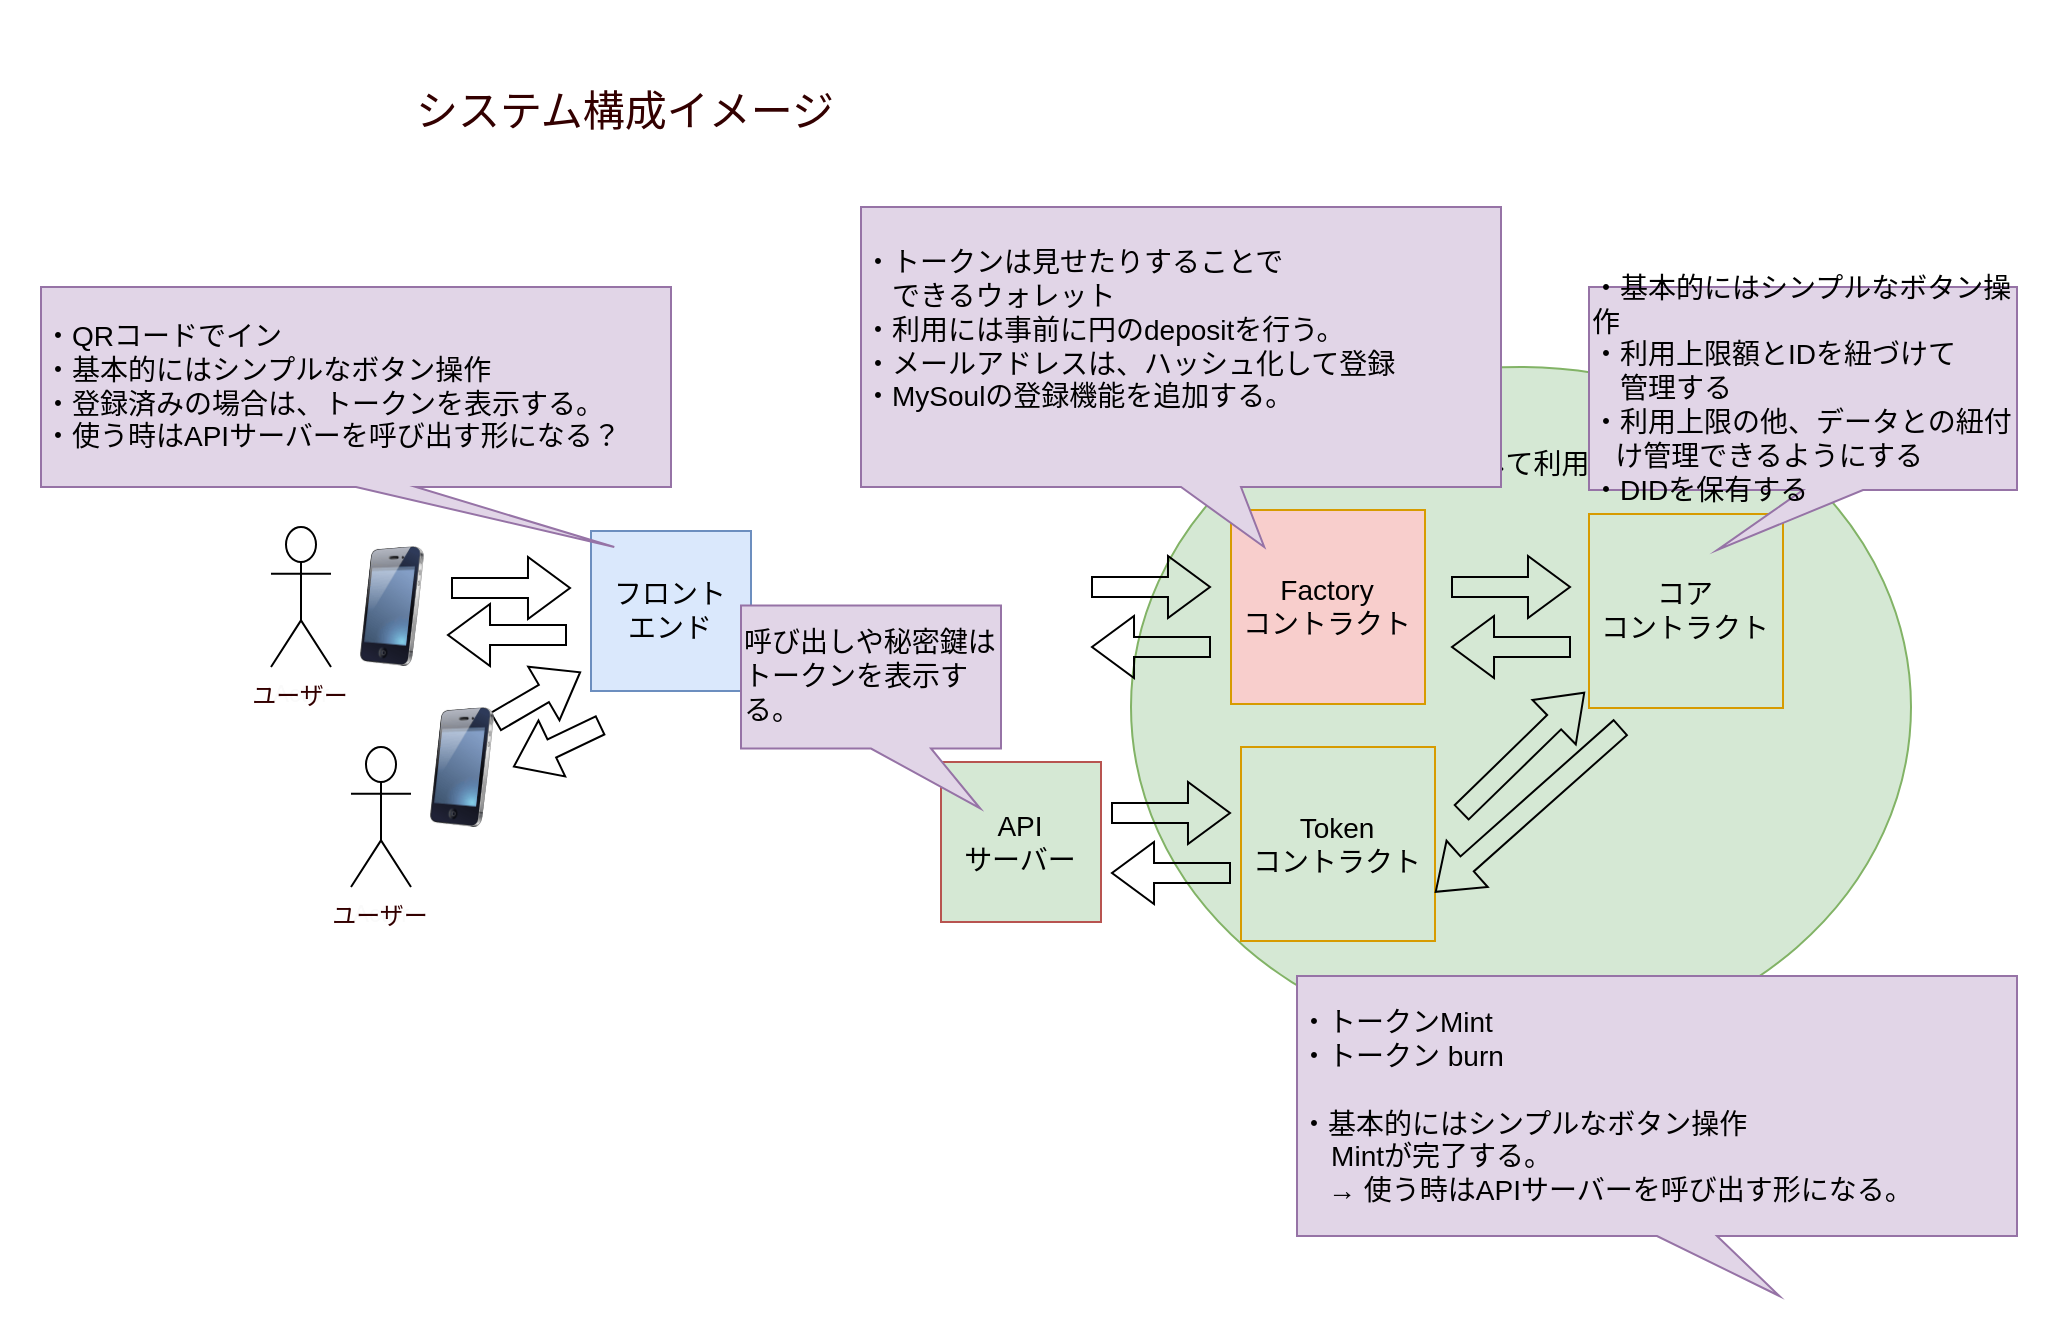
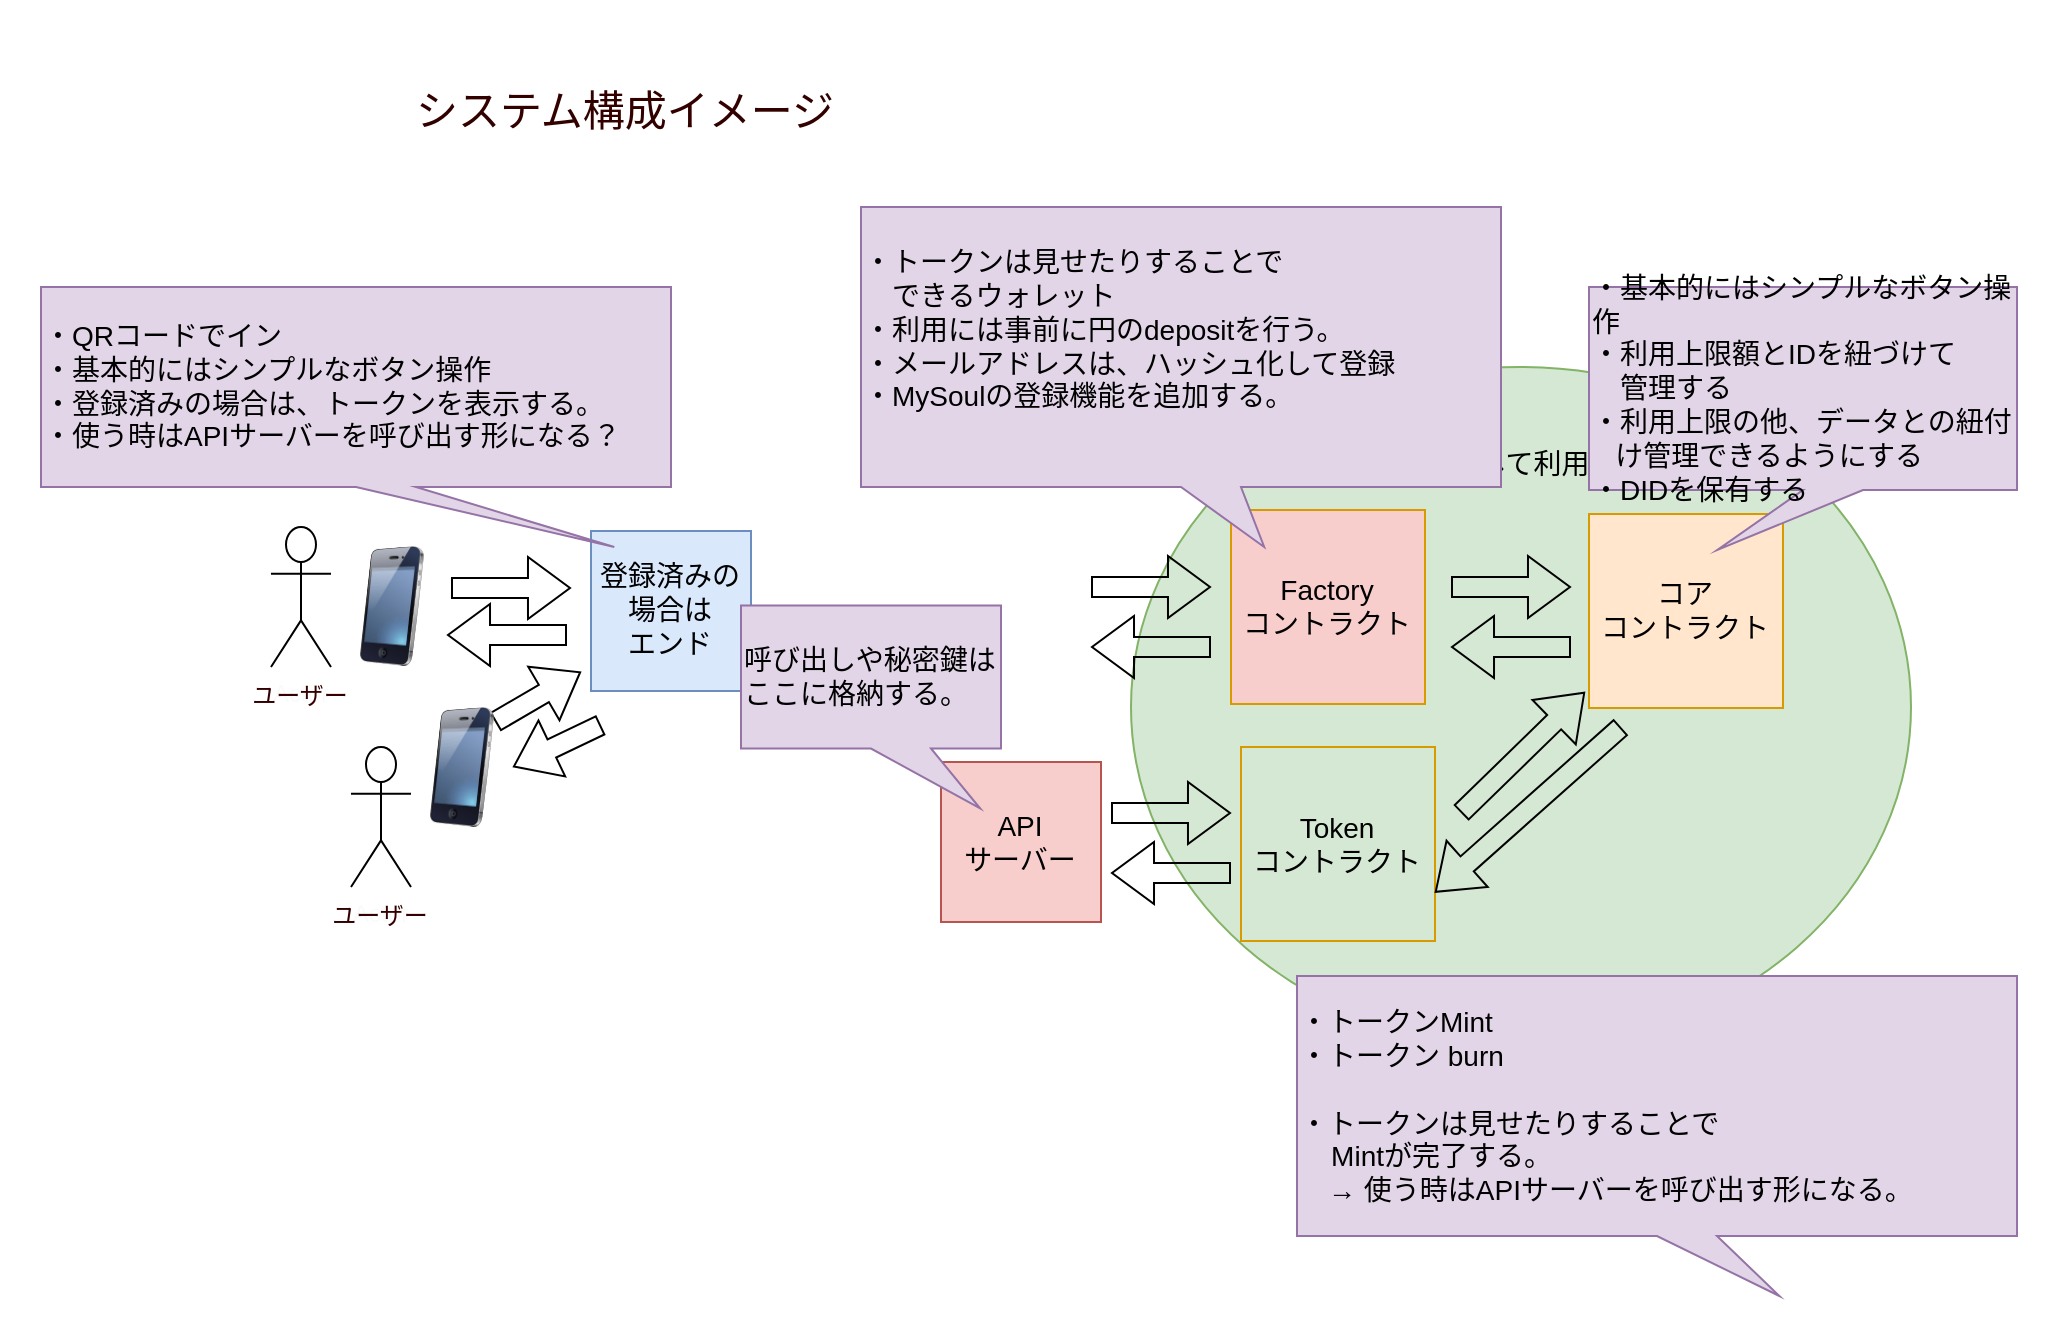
node "フロント エンド": label "フロント エンド" -> "登録済みの場合は エンド"
node "コア コントラクト": fillcolor #d5e8d4 -> #ffe6cc
node "呼び出しや秘密鍵は トークンを表示する。": label "呼び出しや秘密鍵は トークンを表示する。" -> "呼び出しや秘密鍵は ここに格納する。"
node "API サーバー": fillcolor #d5e8d4 -> #f8cecc
node "・トークンMint ・トークン burn ・基本的にはシンプルなボタン操作 Mintが完了する。 → 使う時はAPIサーバーを呼び出す形になる。": label "・トークンMint ・トークン burn ・基本的にはシンプルなボタン操作 Mintが完了する。 → 使う時はAPIサーバーを呼び出す形になる。" -> "・トークンMint ・トークン burn ・トークンは見せたりすることで Mintが完了する。 → 使う時はAPIサーバーを呼び出す形になる。"
